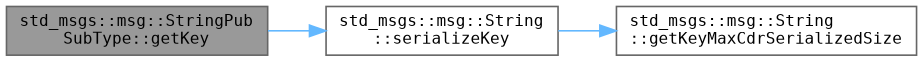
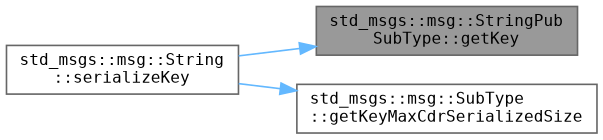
edge "std_msgs::msg::StringPub SubType::getKey" -> "std_msgs::msg::String ::serializeKey": reversed
node "std_msgs::msg::String ::getKeyMaxCdrSerializedSize": label "std_msgs::msg::String ::getKeyMaxCdrSerializedSize" -> "std_msgs::msg::SubType ::getKeyMaxCdrSerializedSize"
